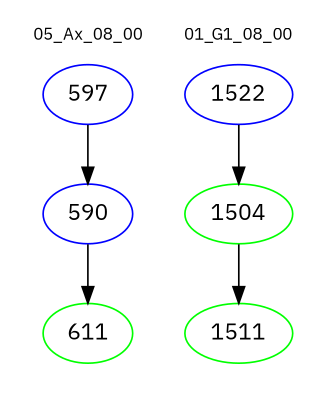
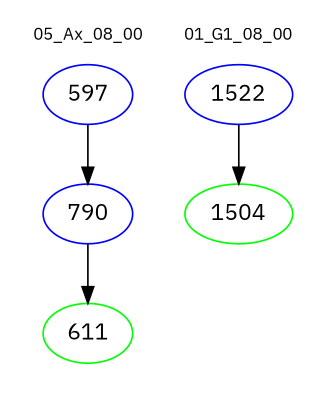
node "590": label "590" -> "790"
node "1511": removed
